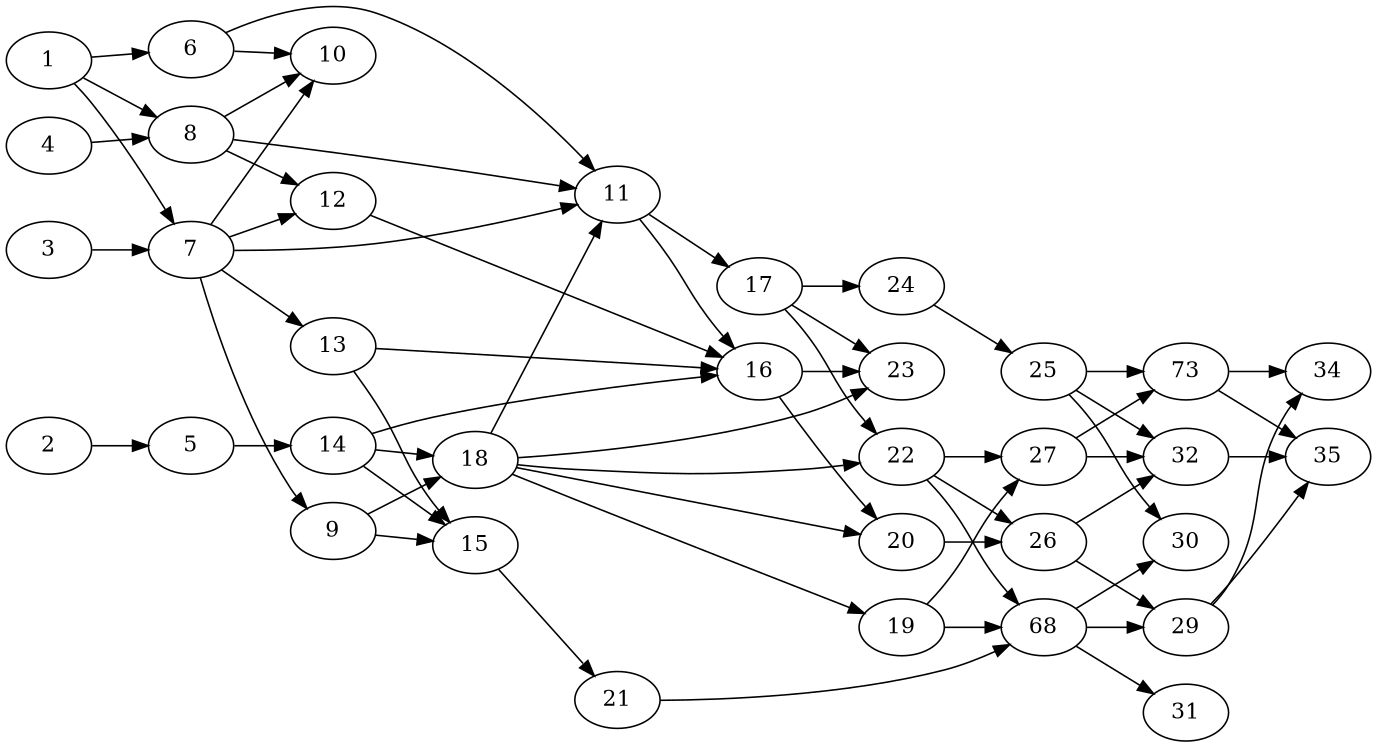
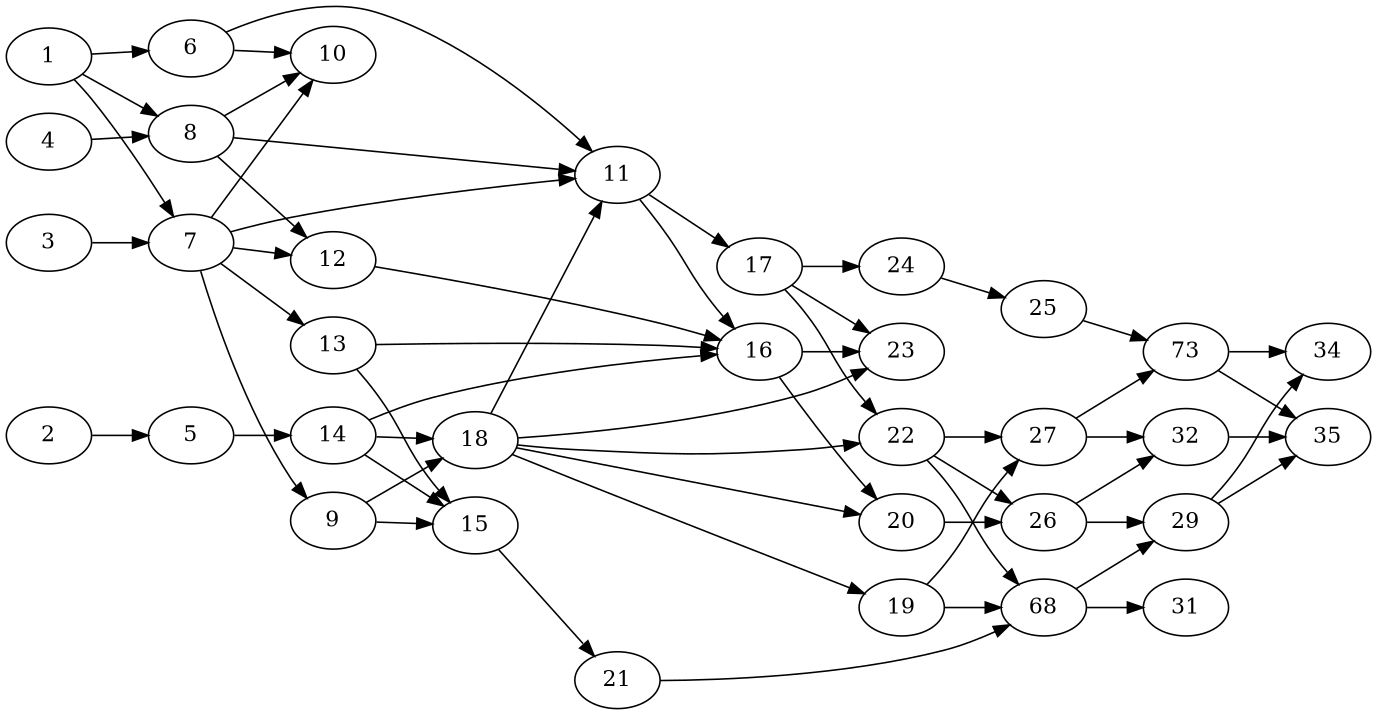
edge "25" -> "32": removed
node "30": removed
